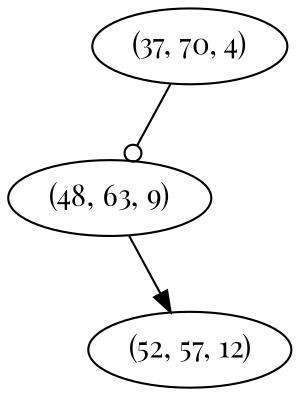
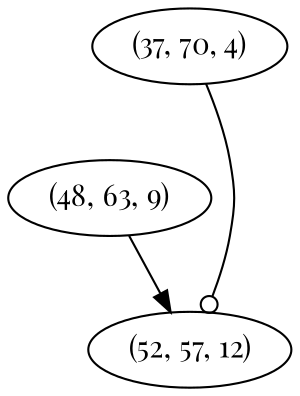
edge "(37, 70, 4)" -> "(48, 63, 9)": now "(37, 70, 4)" -> "(52, 57, 12)"
